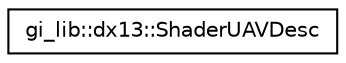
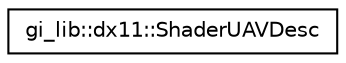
node "gi_lib::dx13::ShaderUAVDesc": label "gi_lib::dx13::ShaderUAVDesc" -> "gi_lib::dx11::ShaderUAVDesc"
